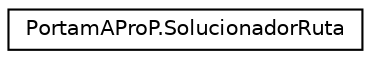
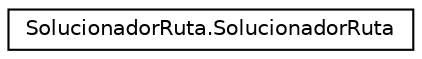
node "PortamAProP.SolucionadorRuta": label "PortamAProP.SolucionadorRuta" -> "SolucionadorRuta.SolucionadorRuta"
